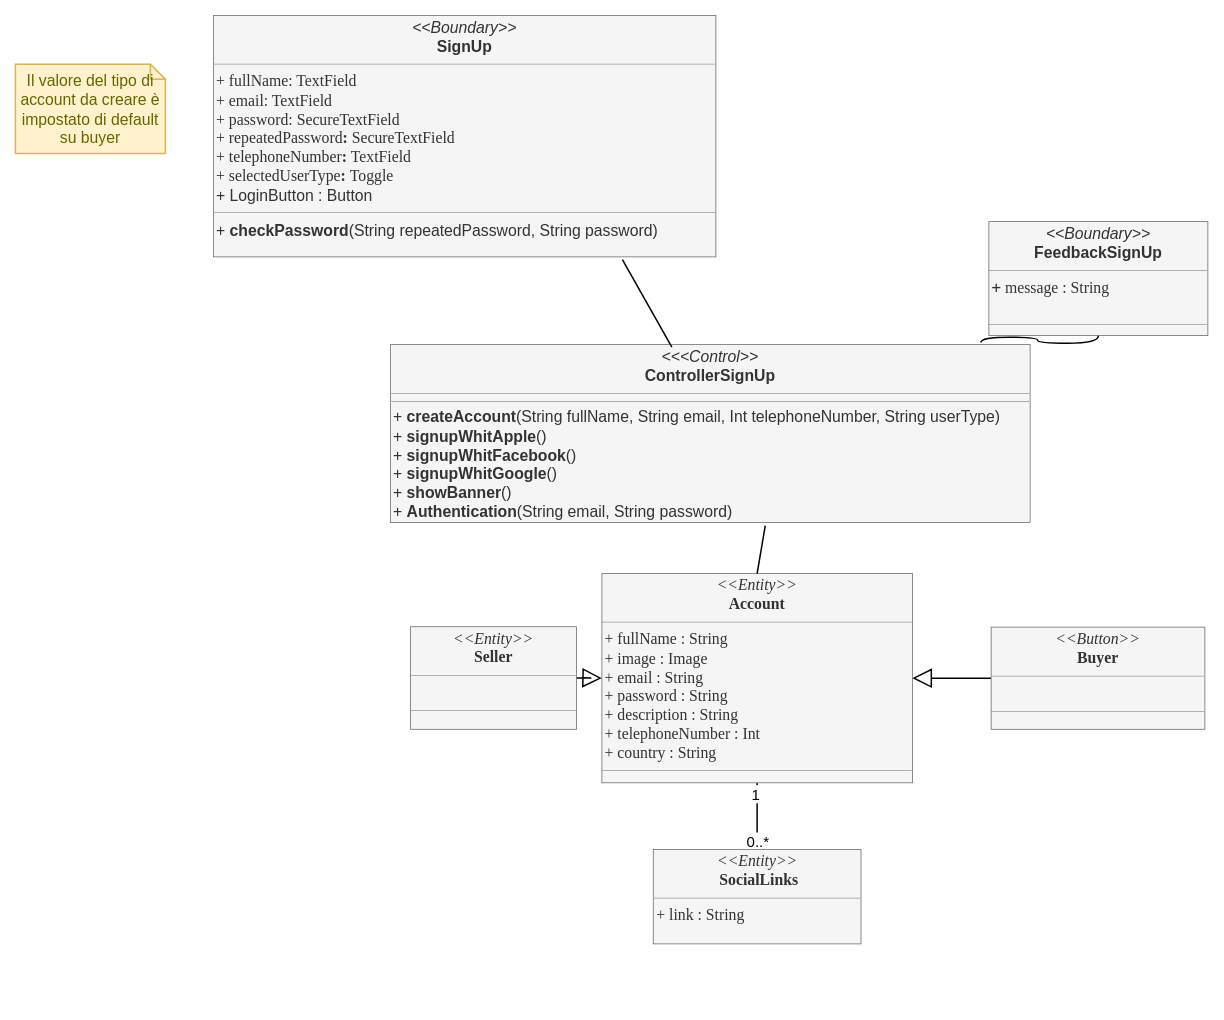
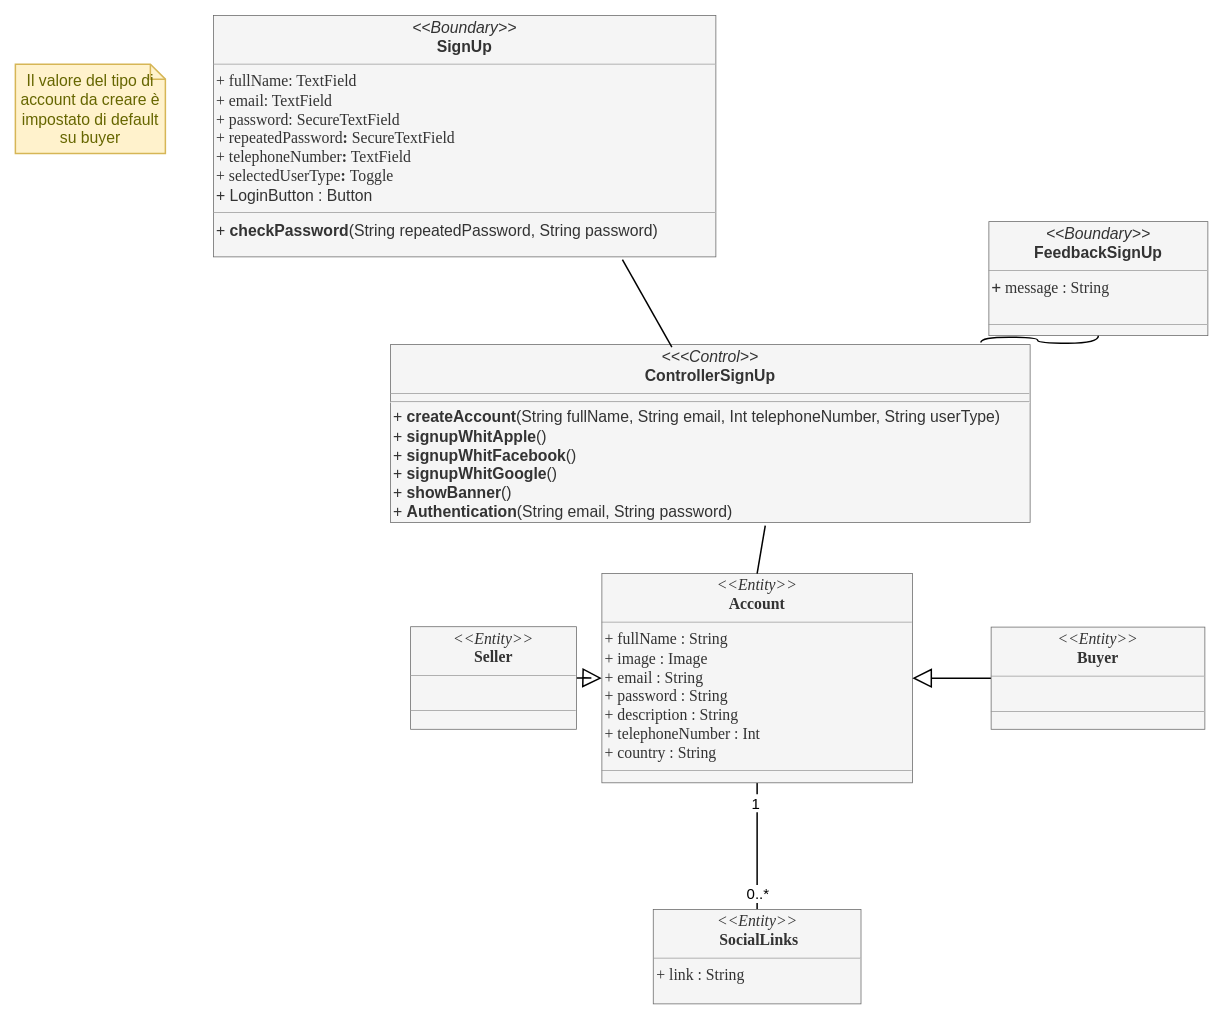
node "<<Button>> Buyer": label "<<Button>> Buyer" -> "<<Entity>> Buyer"
node "<<Entity>> SocialLinks + link : String": moved (757, 897) -> (757, 957)
